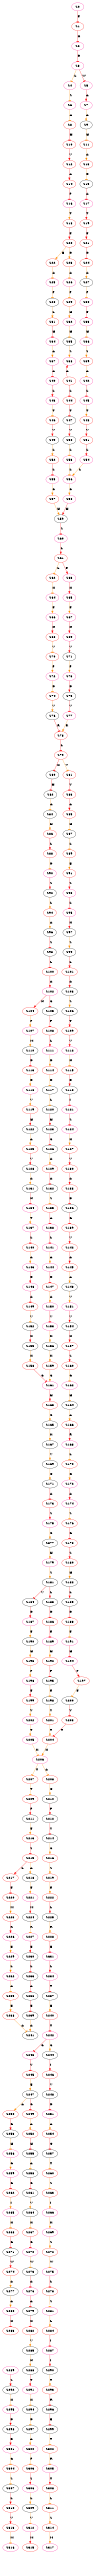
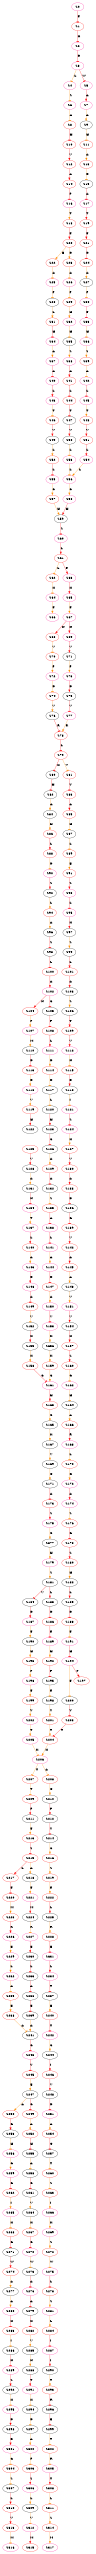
edge "S41" -> "S38": reversed
edge "S66" -> "S68": now "S67" -> "S68"
edge "S82" -> "S84": arrowhead tee -> normal
edge "S118" -> "S121": color red -> darkorange
edge "S122" -> "S125": removed, label "A"
edge "S137" -> "S140": arrowhead tee -> normal
node "S156": label "S156" -> "S656"
edge "S196" -> "S199": color red -> darkorange
edge "S197" -> "S200": now "S194" -> "S200"
edge "S242" -> "S243": now "S241" -> "S243"
edge "S278" -> "S281": arrowhead tee -> normal
node "S286": added
